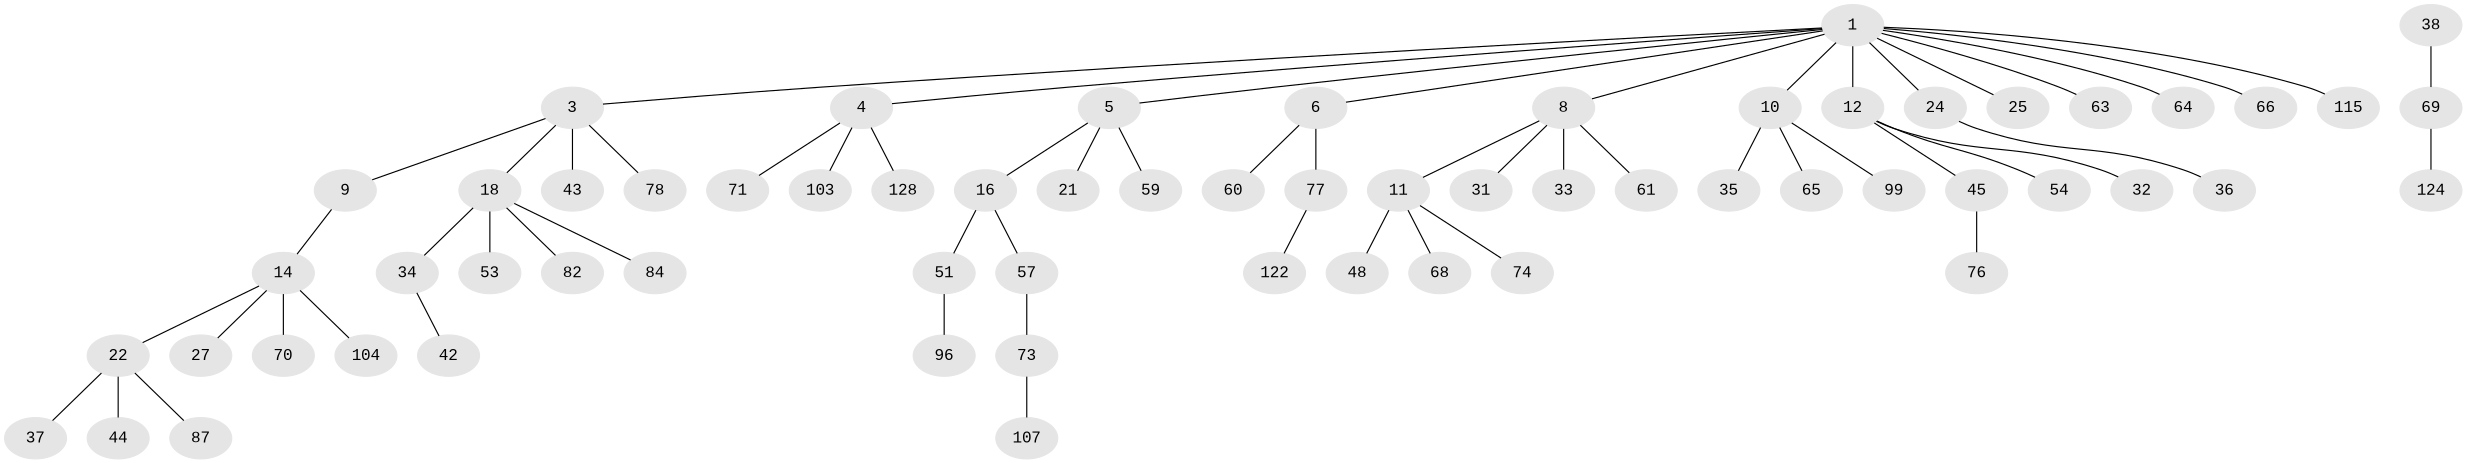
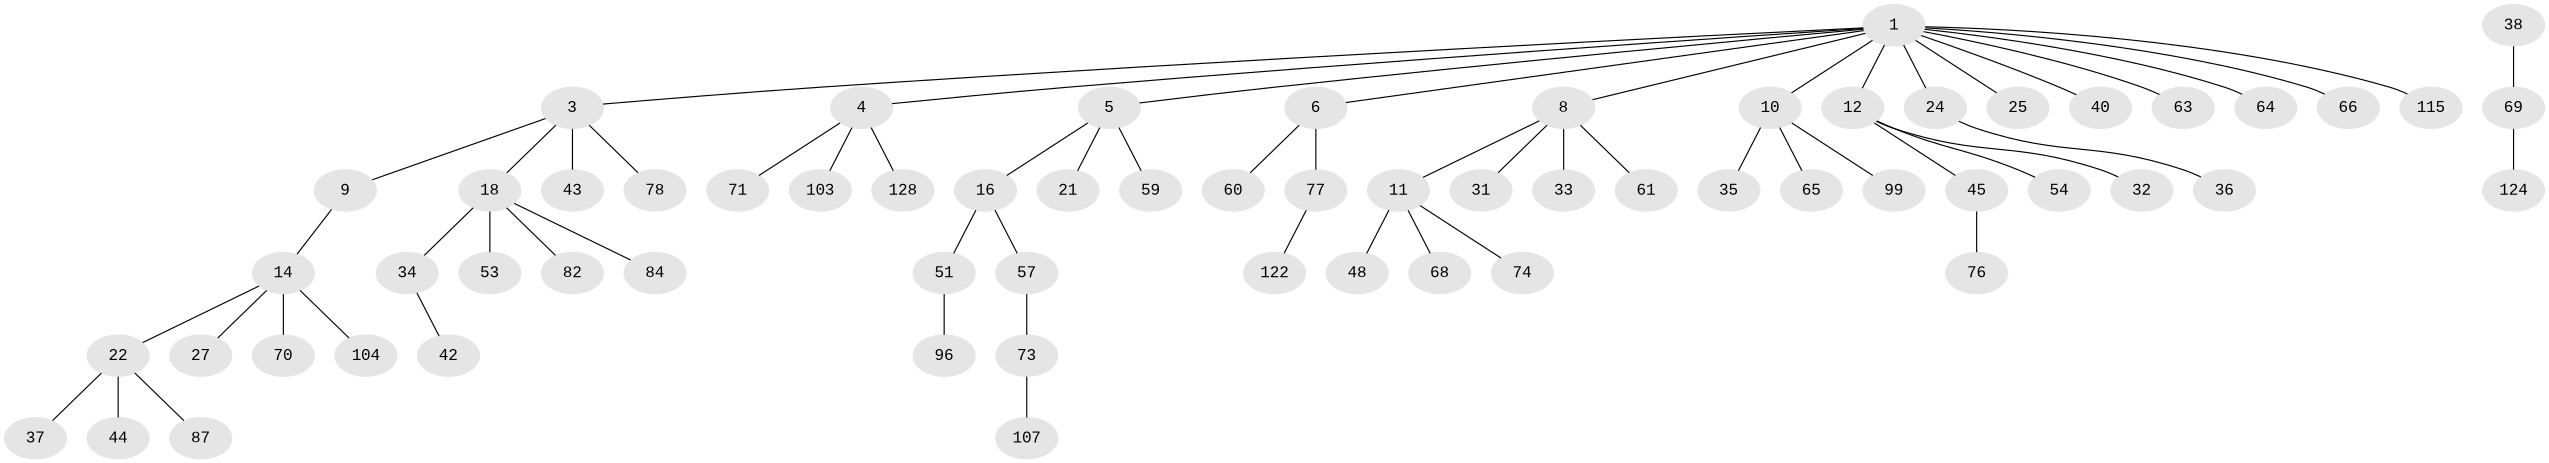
node "40": added
